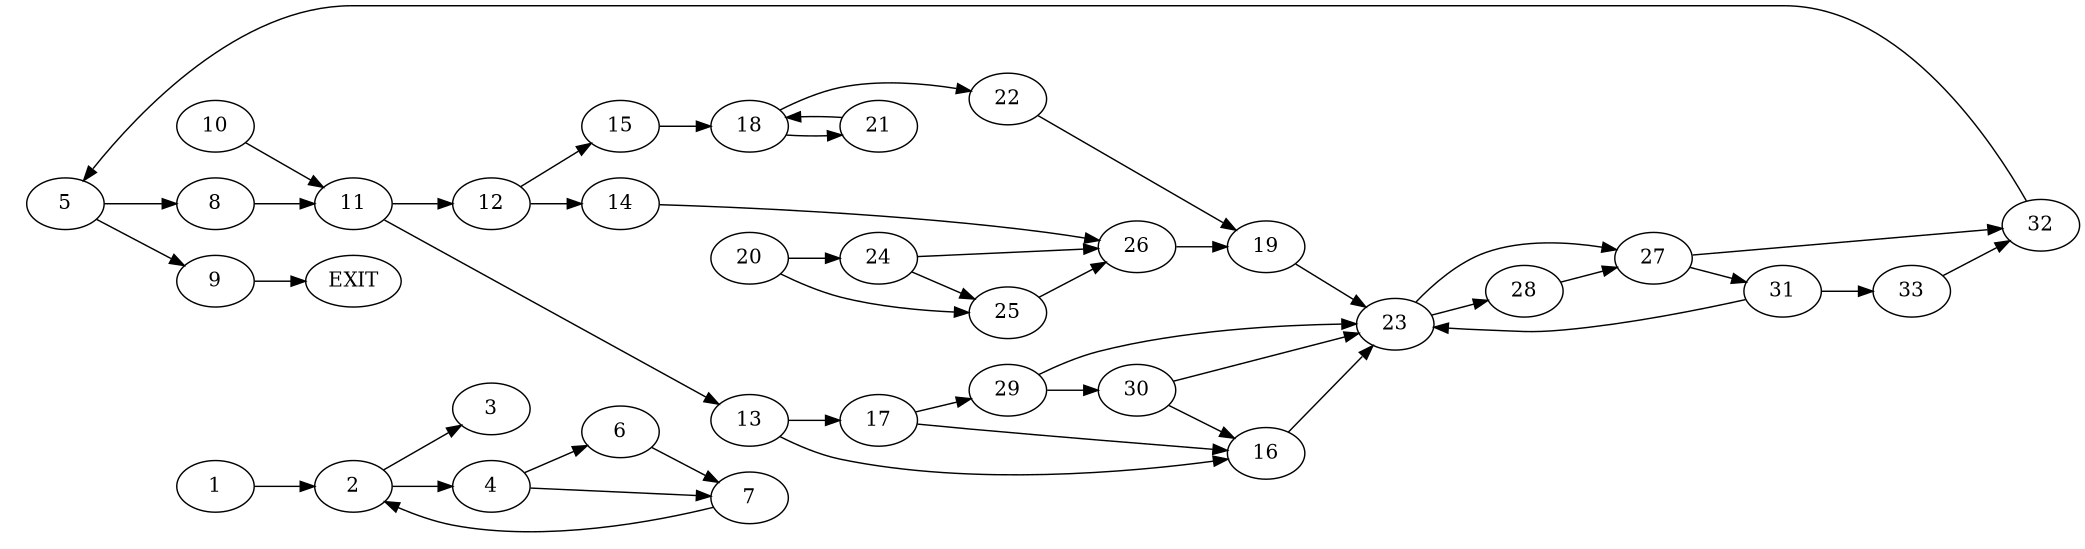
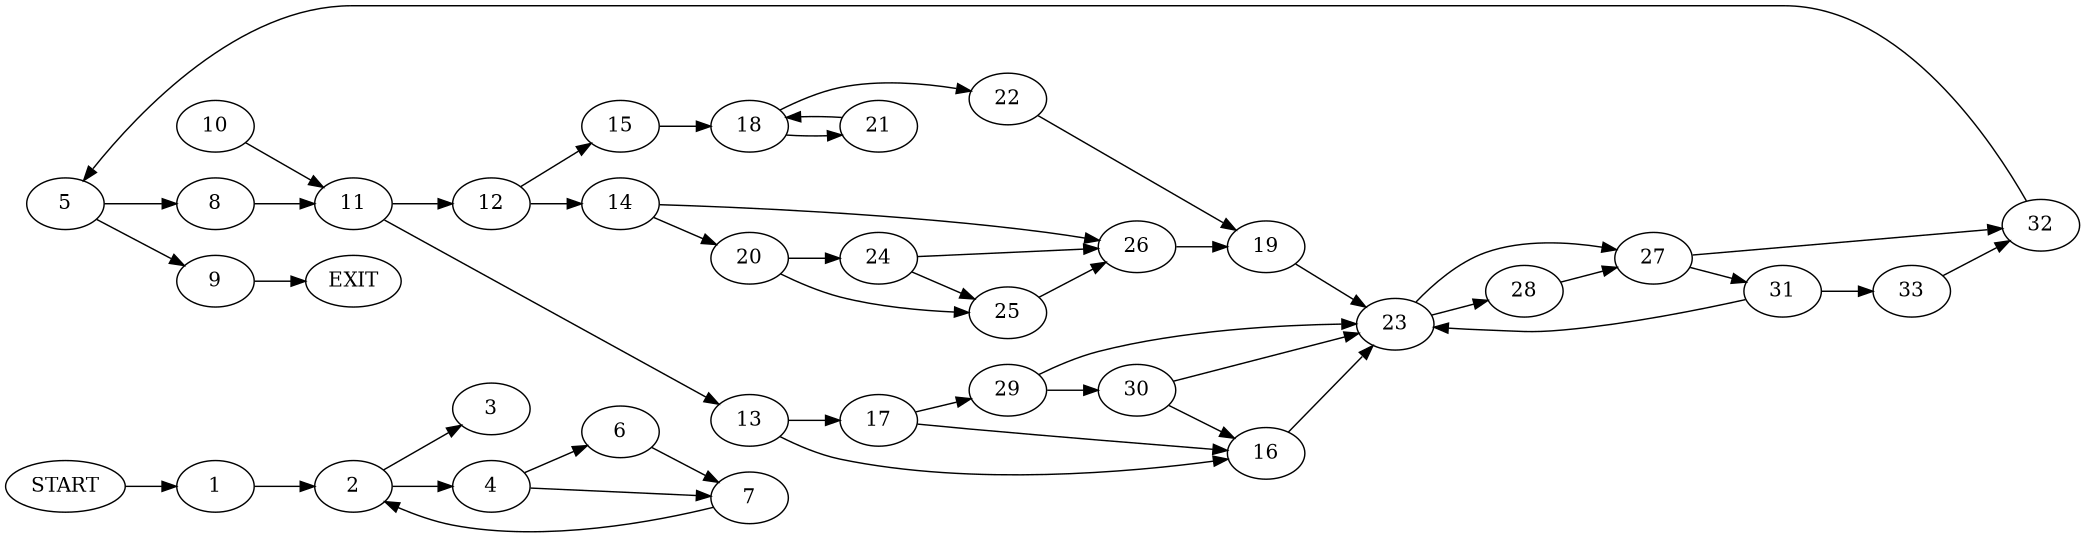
edge "14" -> "20": added
node "START": added
